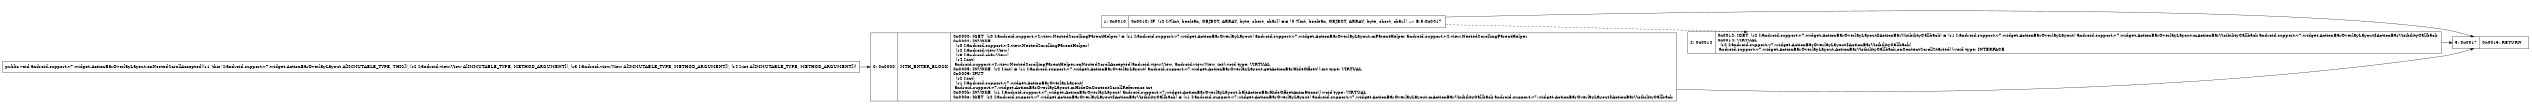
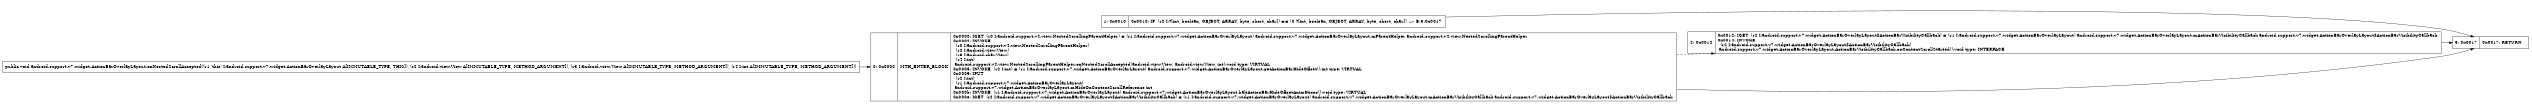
edge "1: 0x0010" -> "2: 0x0012": now "0: 0x0000" -> "2: 0x0012"
node "2: 0x0012": text "0x0014: VIRTUAL" -> "0x0014: INVOKE"
node "3: 0x0017": text "0x0015: RETURN" -> "0x0017: RETURN"
